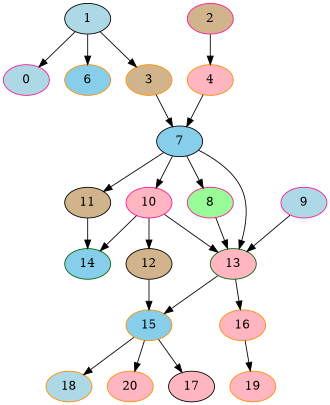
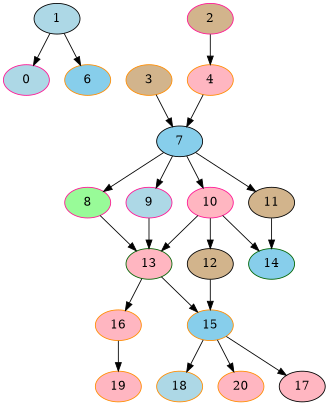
edge "1" -> "3": removed
edge "7" -> "13": now "7" -> "9"
